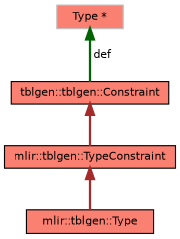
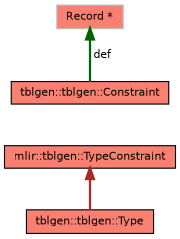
node "Type *": label "Type *" -> "Record *"
edge "mlir::tblgen::TypeConstraint" -> "tblgen::tblgen::Constraint": removed
node "mlir::tblgen::Type": label "mlir::tblgen::Type" -> "tblgen::tblgen::Type"
